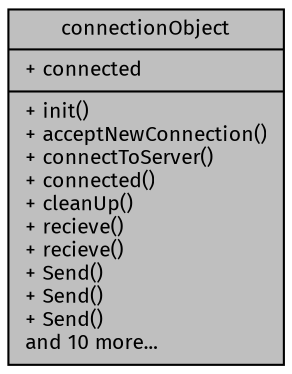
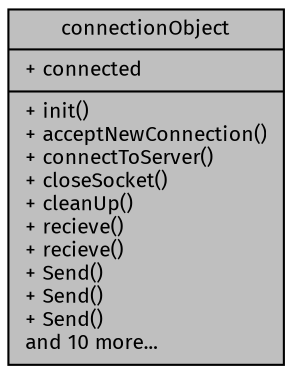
node "connectionObject": text "+ connected()" -> "+ closeSocket()"
